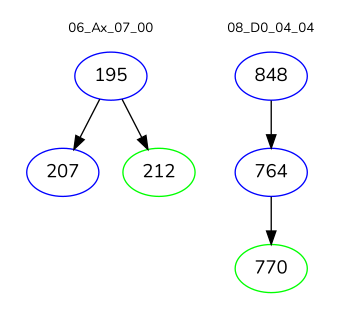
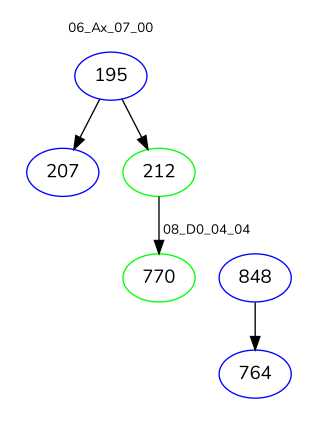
edge "764" -> "770": now "212" -> "770"
